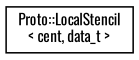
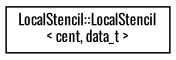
node "Proto::LocalStencil < cent, data_t >": label "Proto::LocalStencil < cent, data_t >" -> "LocalStencil::LocalStencil < cent, data_t >"
